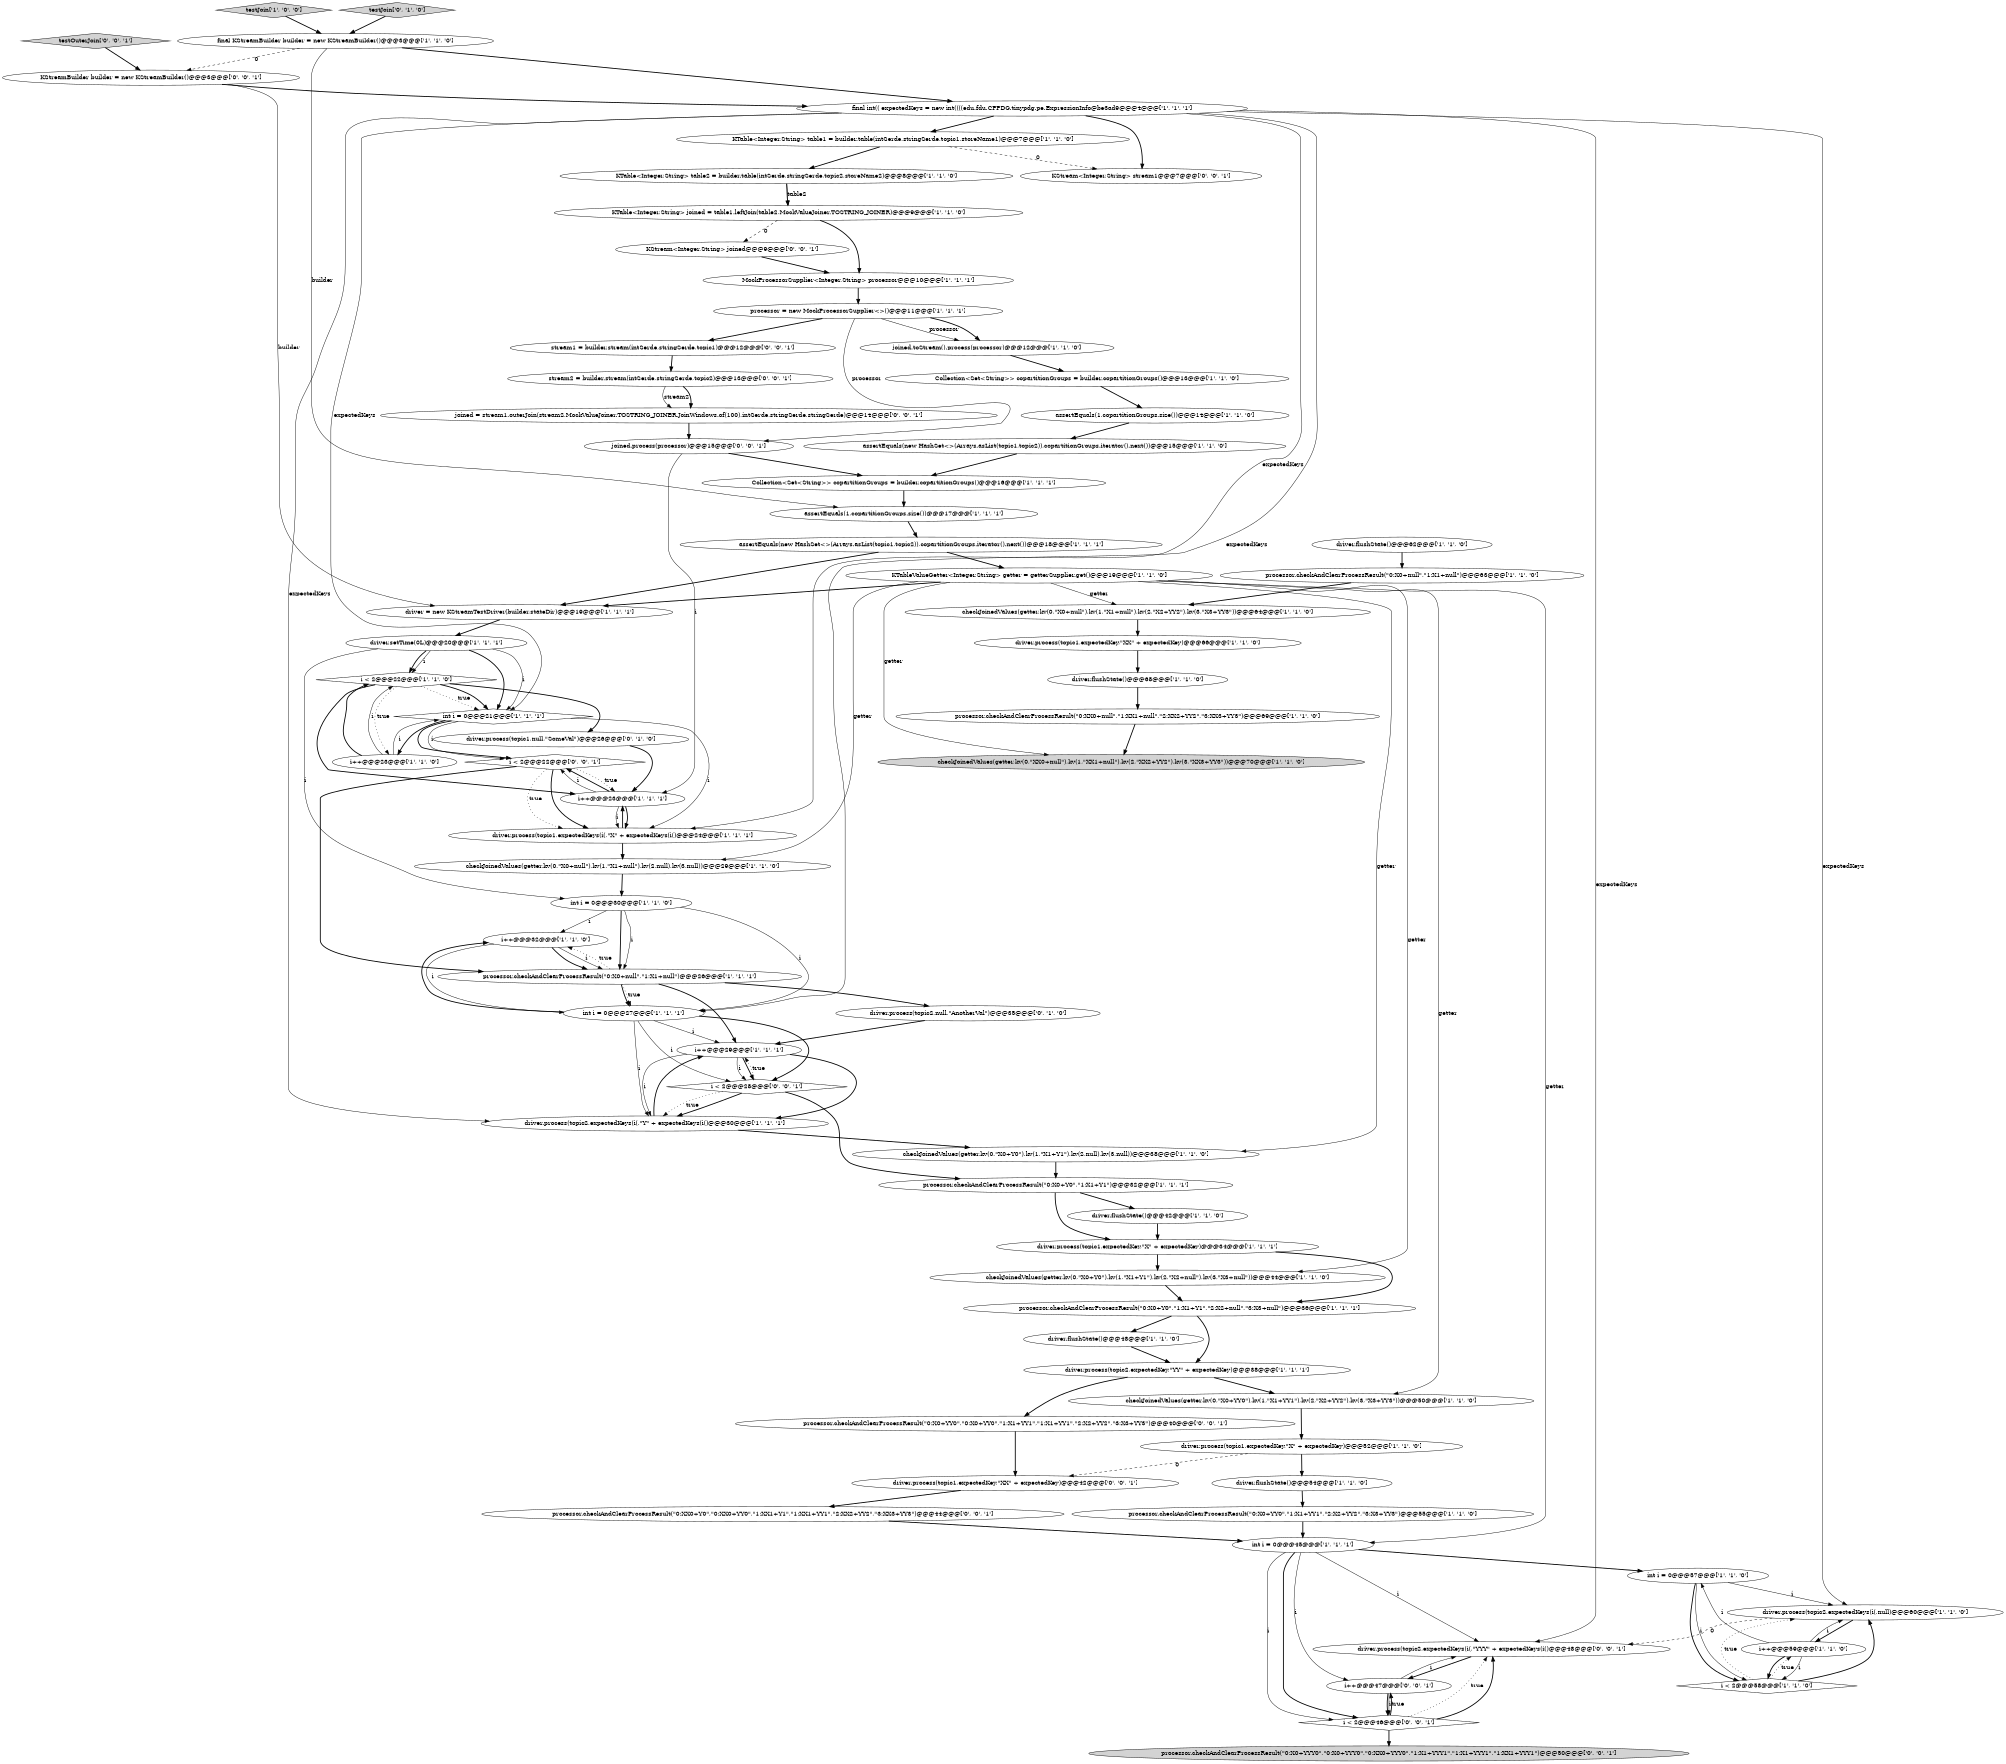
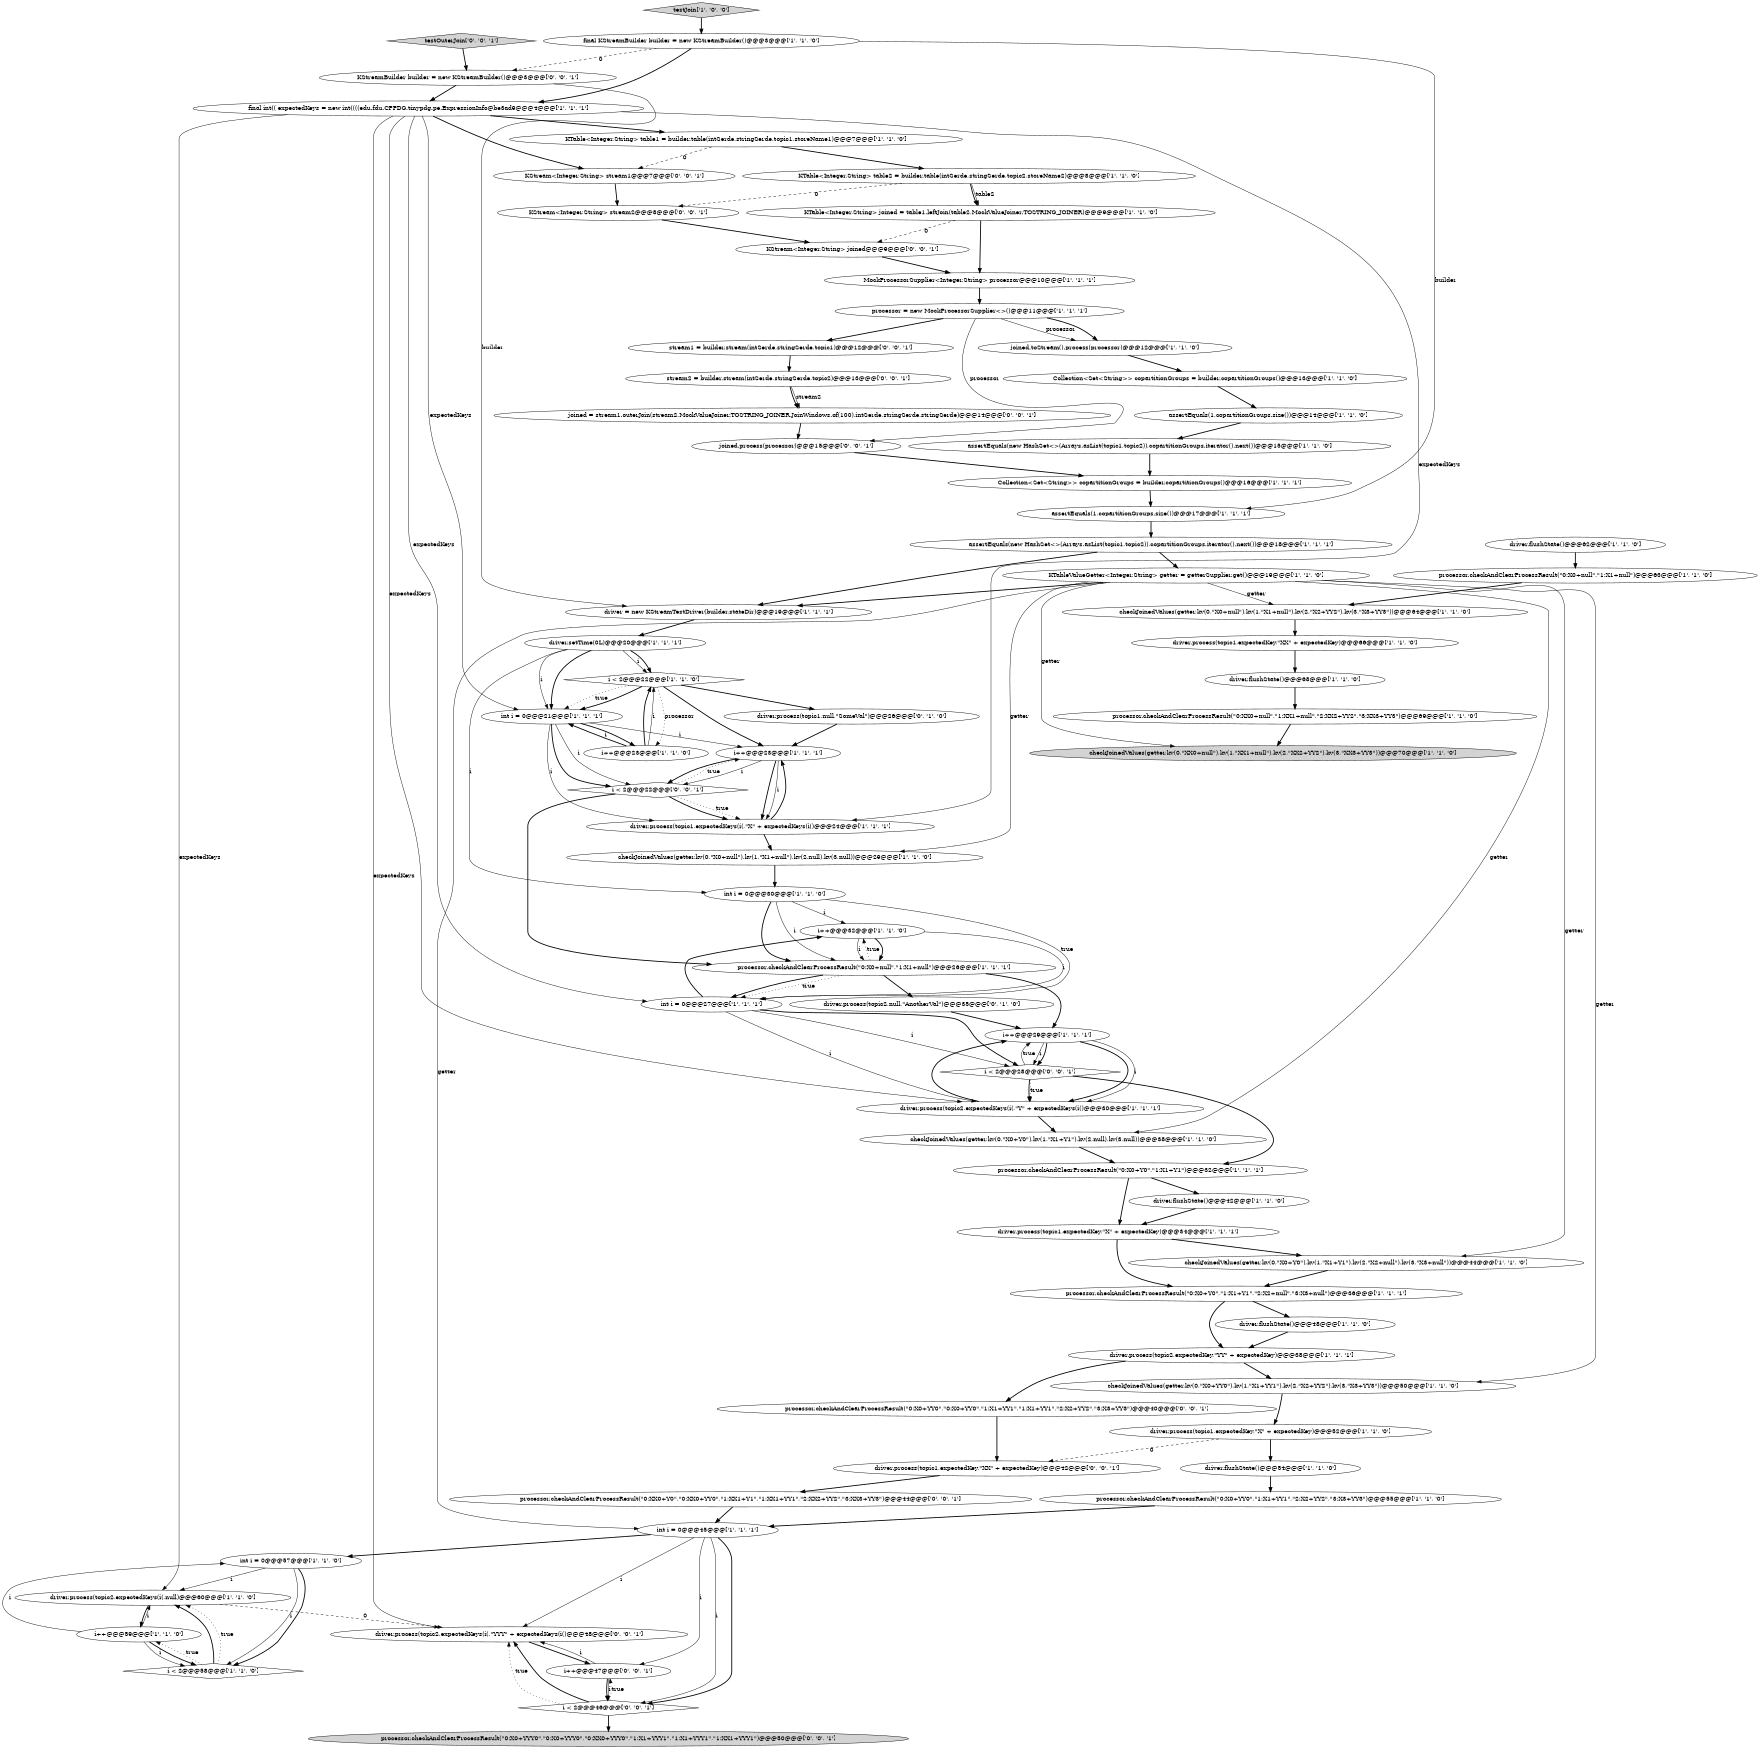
node "testJoin['0', '1', '0']": removed
node "KStream<Integer,String> stream2@@@8@@@['0', '0', '1']": added
edge "joined.process(processor)@@@15@@@['0', '0', '1']" -> "i++@@@23@@@['1', '1', '1']": now "int i = 0@@@21@@@['1', '1', '1']" -> "i++@@@23@@@['1', '1', '1']"
edge "i < 2@@@22@@@['1', '1', '0']" -> "i++@@@23@@@['1', '1', '0']": label "true" -> "processor"
node "int i = 0@@@21@@@['1', '1', '1']": shape diamond -> ellipse
edge "i++@@@23@@@['1', '1', '0']" -> "int i = 0@@@21@@@['1', '1', '1']": style solid -> bold
edge "int i = 0@@@30@@@['1', '1', '0']" -> "int i = 0@@@27@@@['1', '1', '1']": label "i" -> "true"
edge "int i = 0@@@27@@@['1', '1', '1']" -> "i++@@@29@@@['1', '1', '1']": removed, label "i"
edge "i < 2@@@28@@@['0', '0', '1']" -> "i++@@@29@@@['1', '1', '1']": style dotted -> solid
edge "i < 2@@@46@@@['0', '0', '1']" -> "i++@@@47@@@['0', '0', '1']": style bold -> dotted
